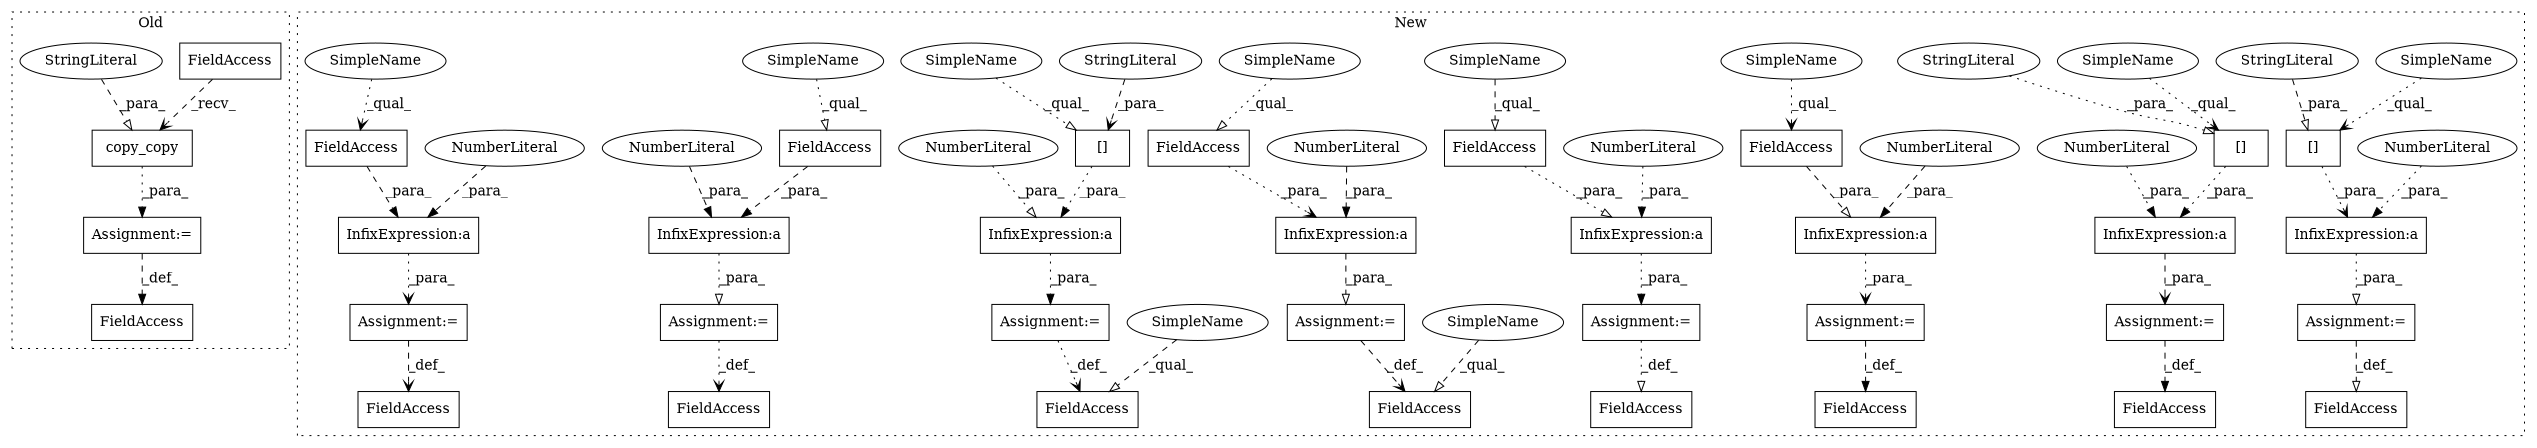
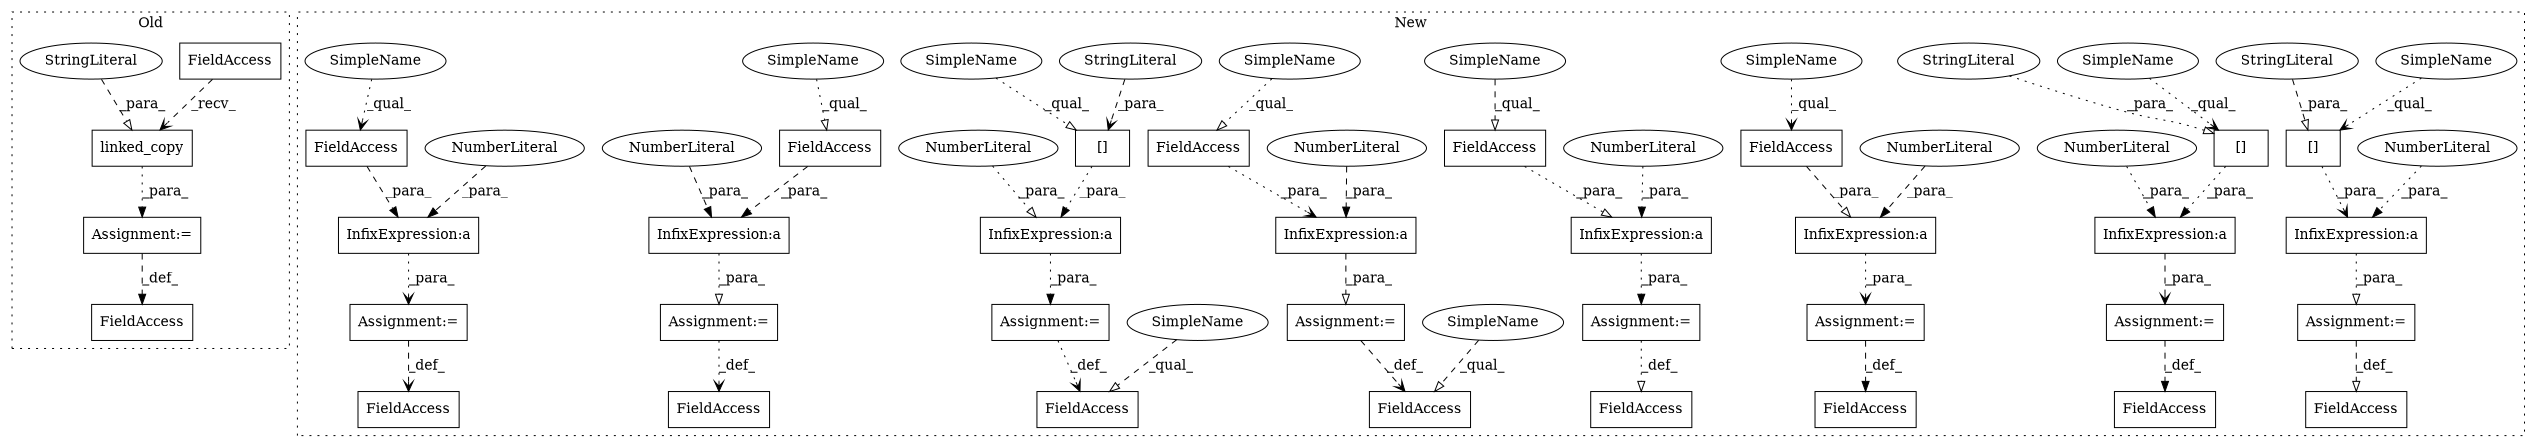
node "copy_copy": label "copy_copy" -> "linked_copy"
